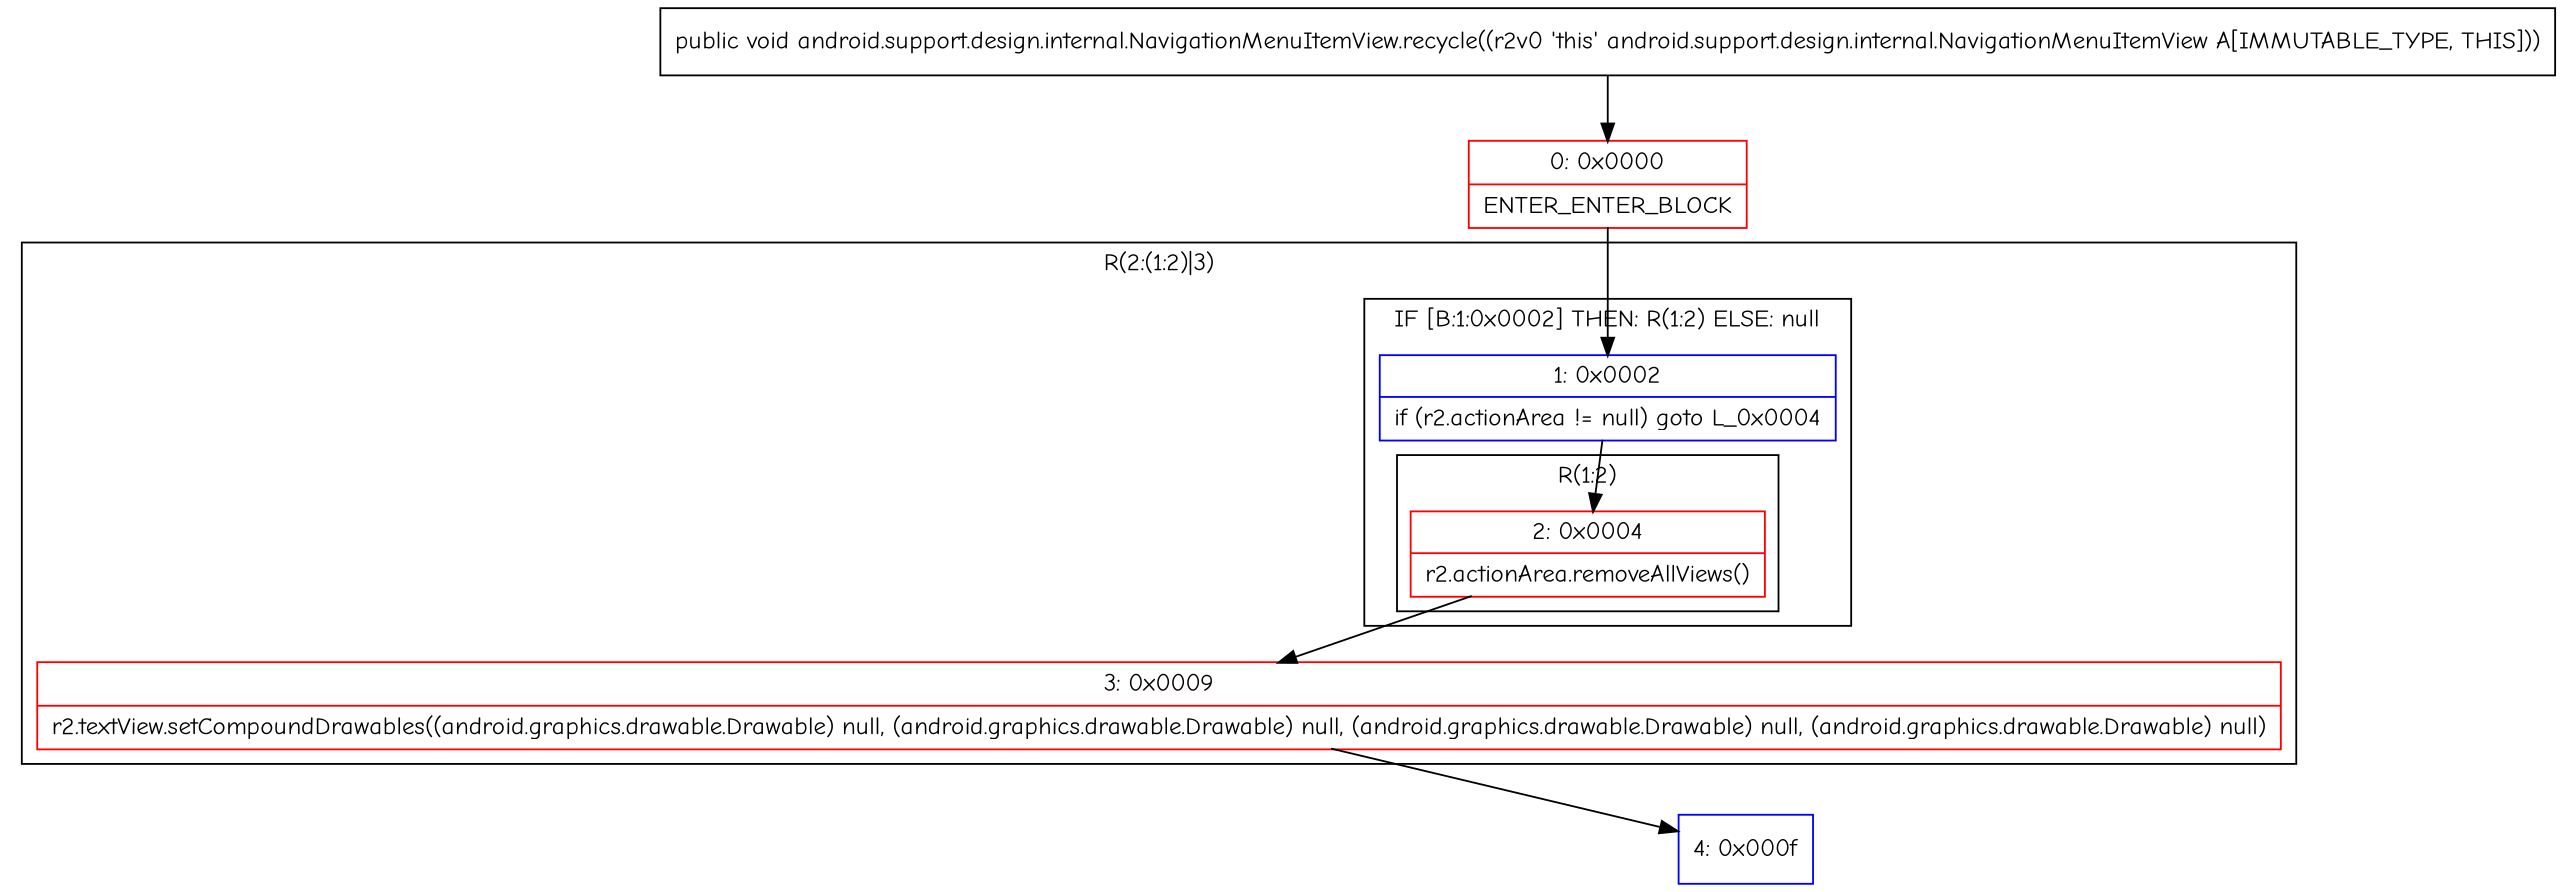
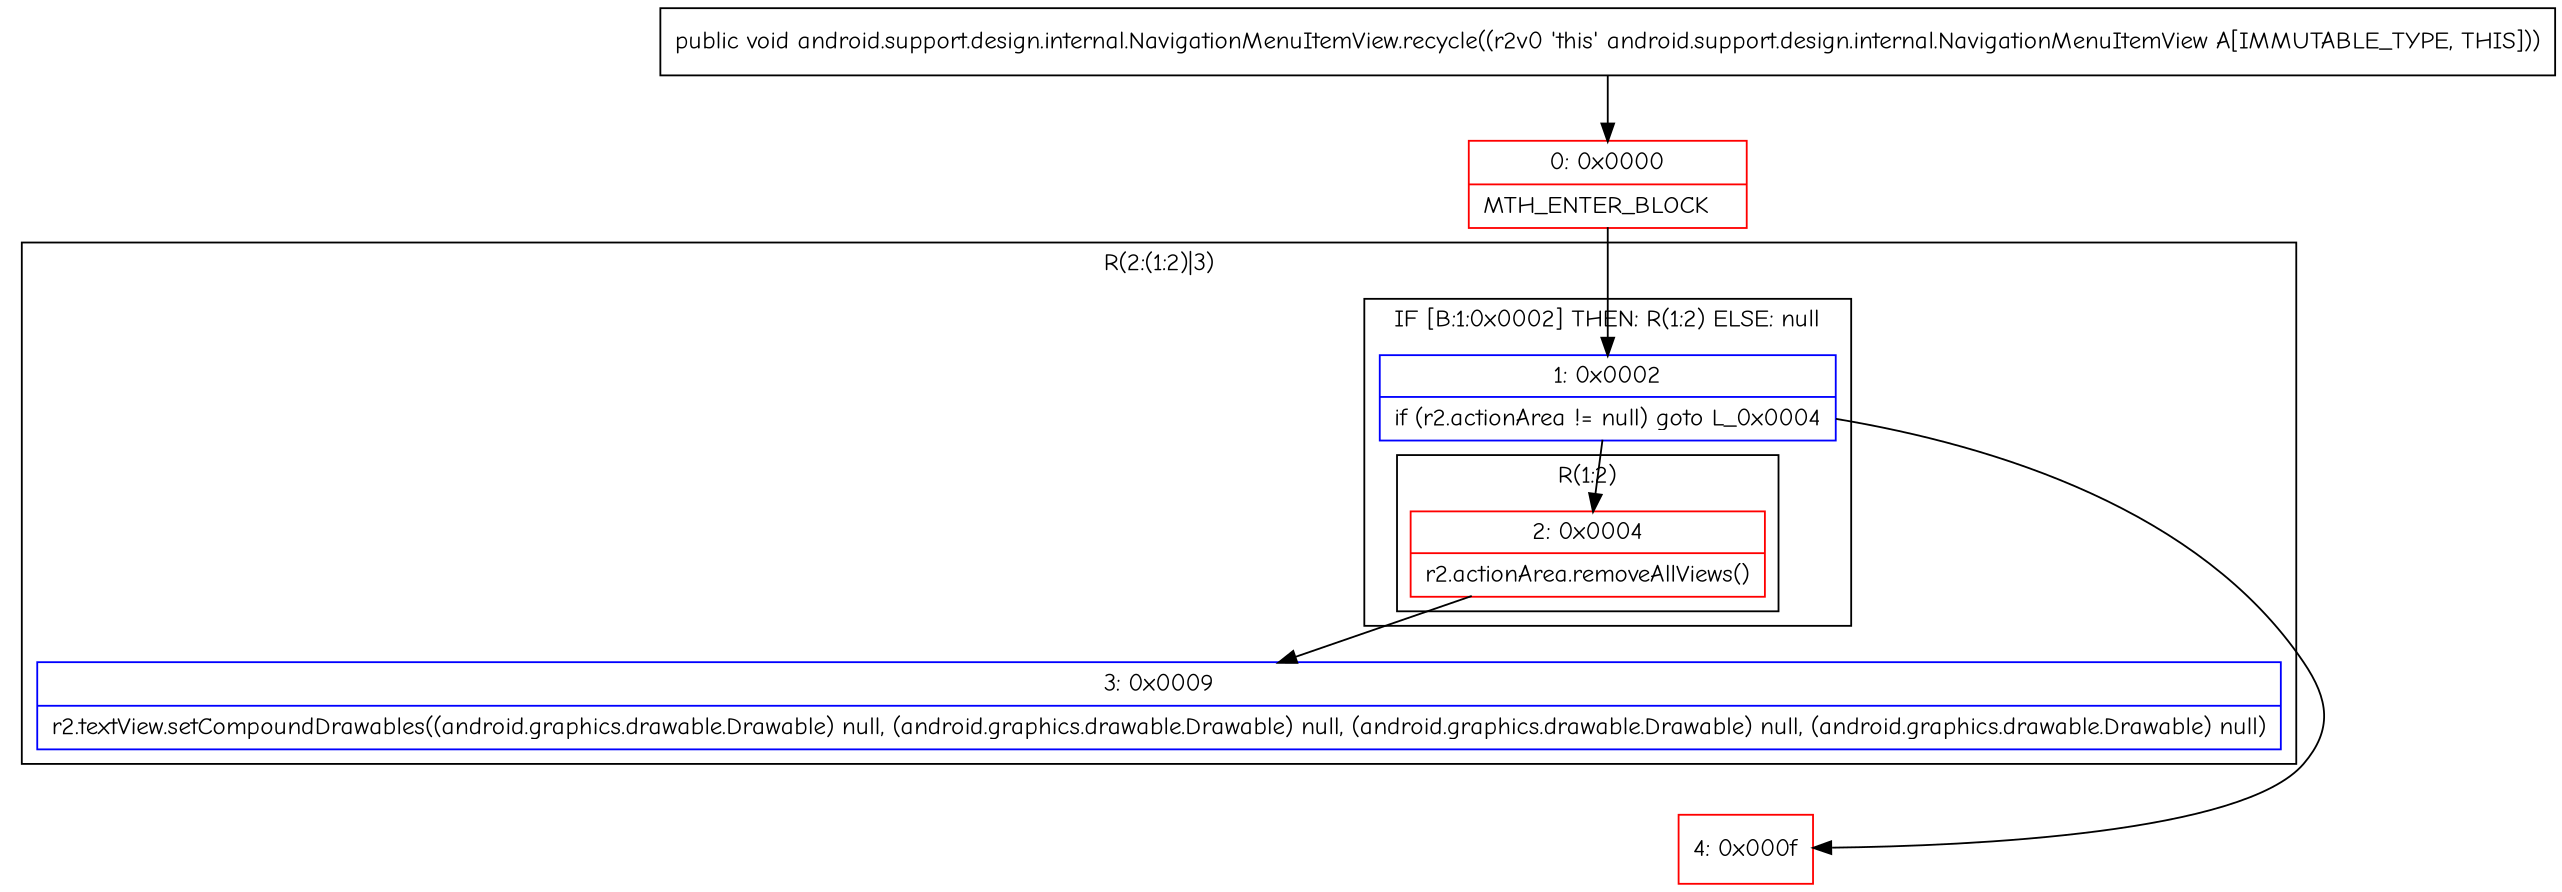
node "0: 0x0000": text "ENTER_ENTER_BLOCK" -> "MTH_ENTER_BLOCK"
node "3: 0x0009": color red -> blue
edge "3: 0x0009" -> "4: 0x000f": now "1: 0x0002" -> "4: 0x000f"
node "4: 0x000f": color blue -> red
